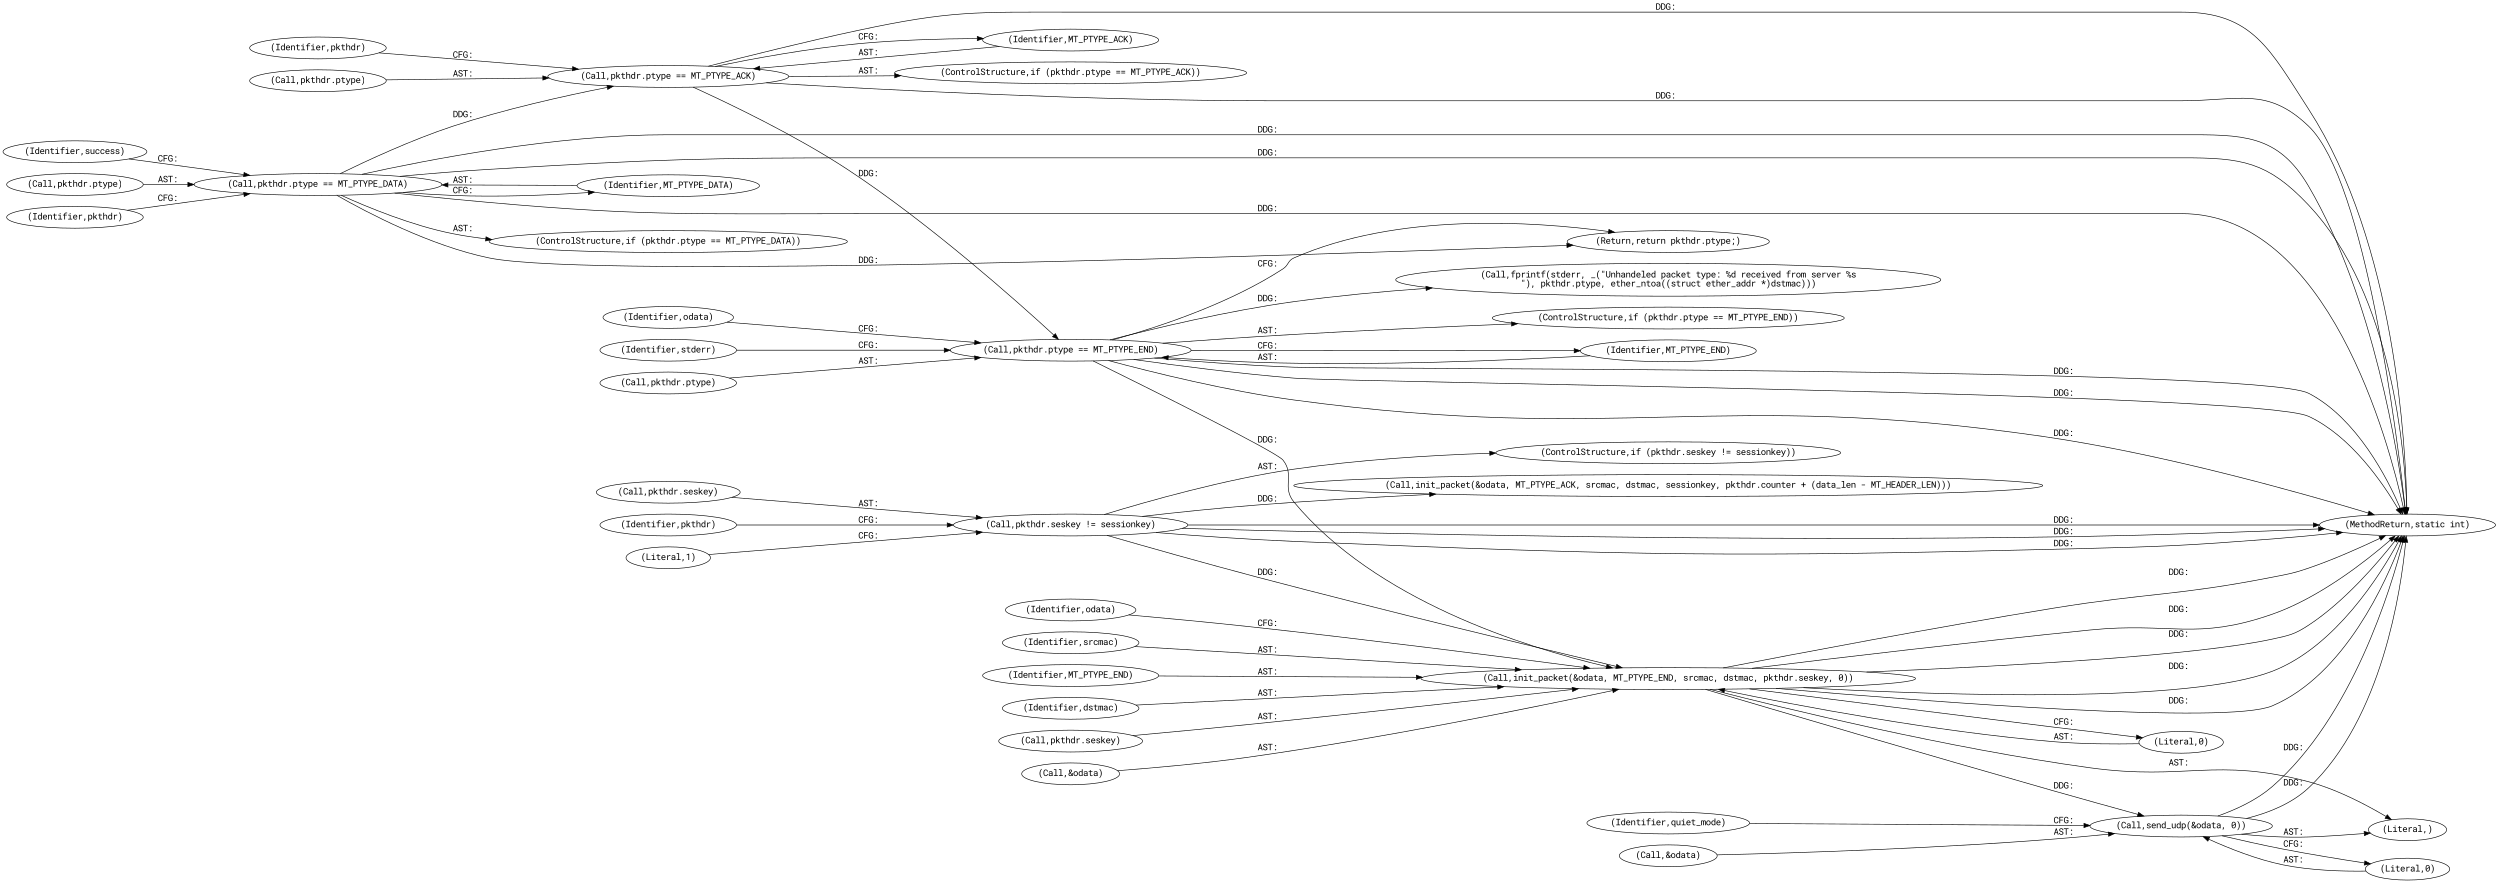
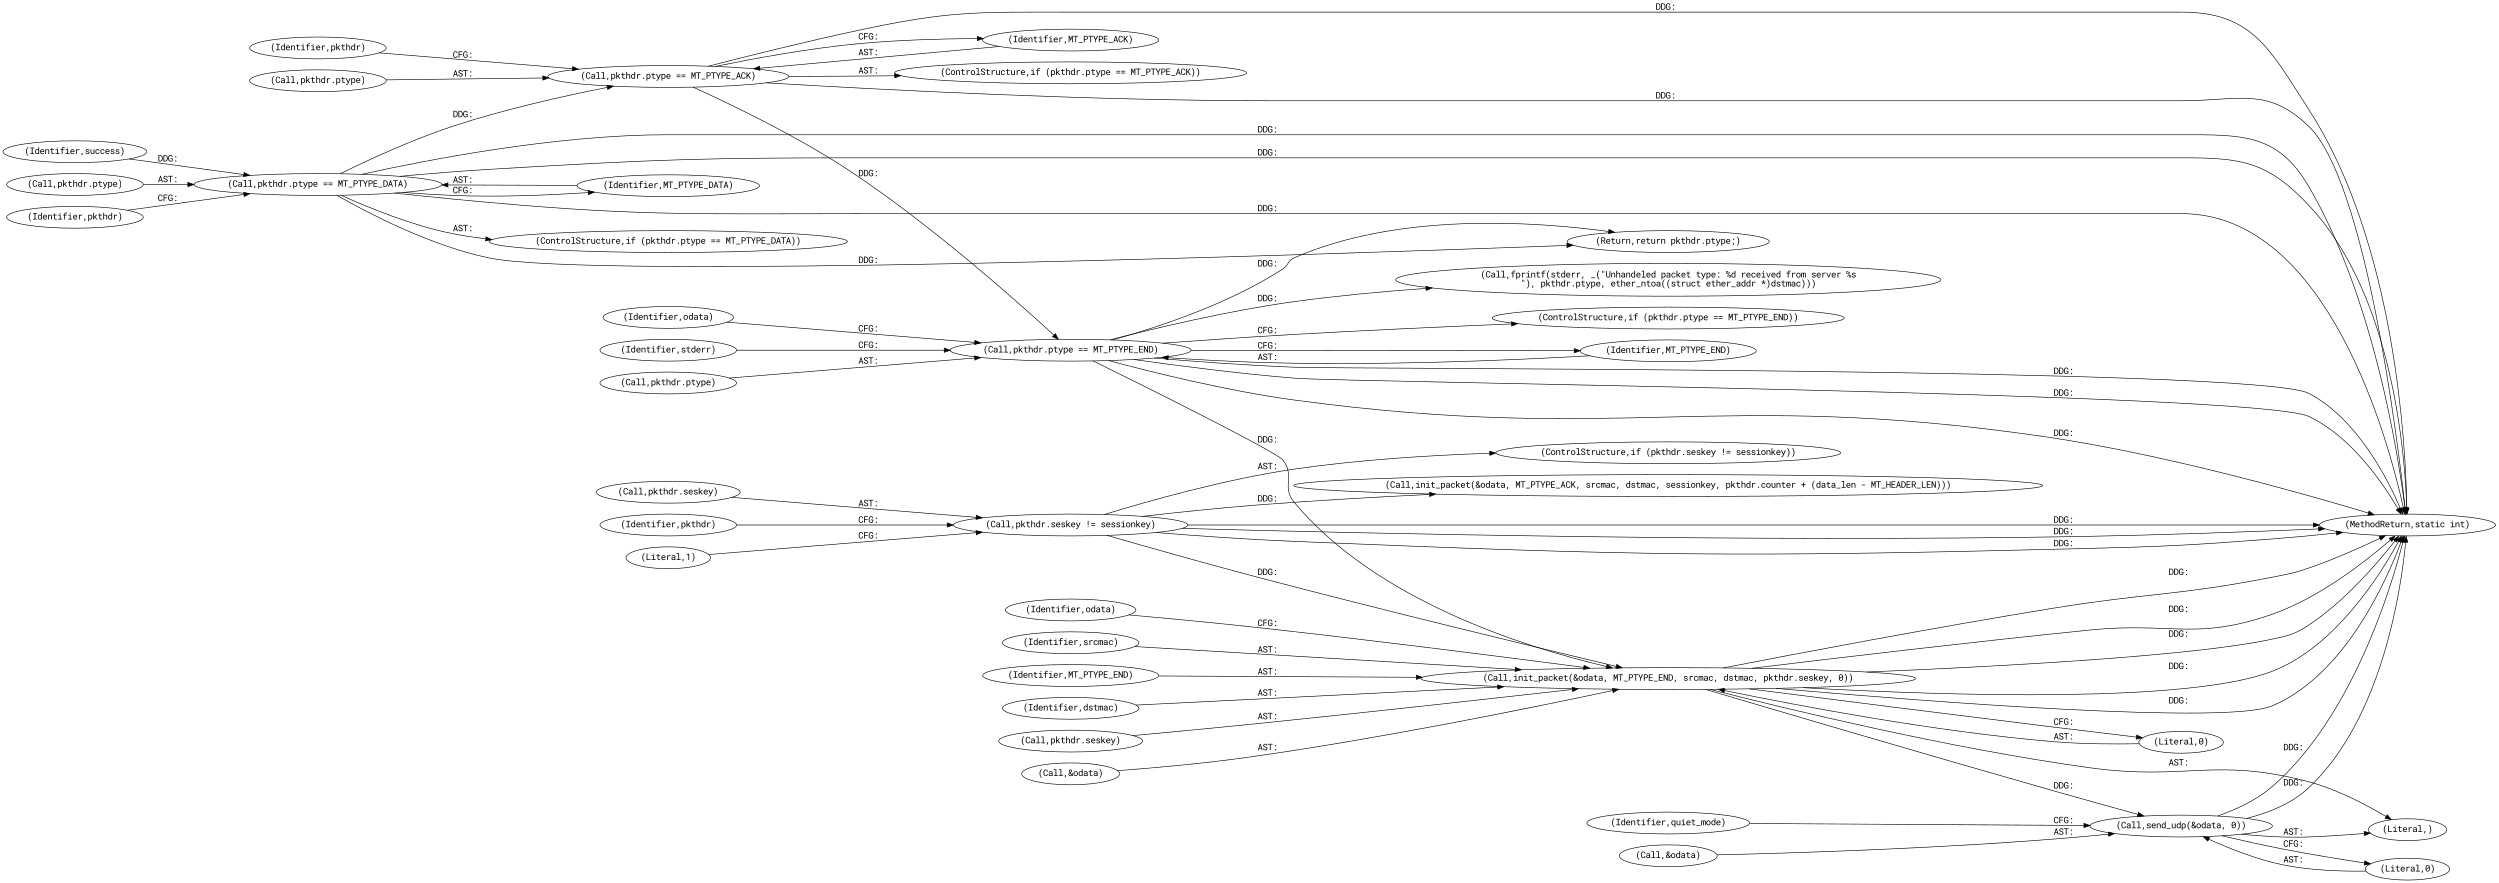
edge "(Identifier,success)" -> "(Call,pkthdr.ptype == MT_PTYPE_DATA)": label "CFG: " -> "DDG: "
edge "(Call,pkthdr.ptype == MT_PTYPE_END)" -> "(Return,return pkthdr.ptype;)": label "CFG: " -> "DDG: "
edge "(Call,pkthdr.ptype == MT_PTYPE_END)" -> "(ControlStructure,if (pkthdr.ptype == MT_PTYPE_END))": label "AST: " -> "CFG: "
